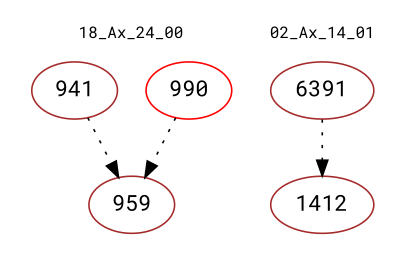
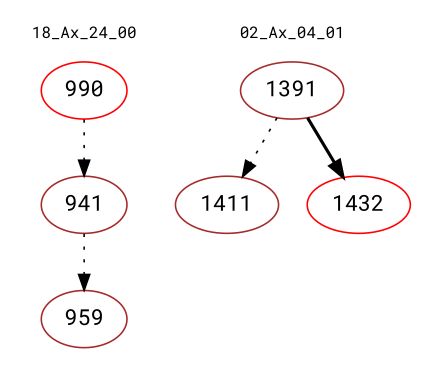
cluster "02_Ax_14_01": label "02_Ax_14_01" -> "02_Ax_04_01"
node "6391": label "6391" -> "1391"
edge "990" -> "959": now "990" -> "941"
node "1412": label "1412" -> "1411"
node "1432": added
